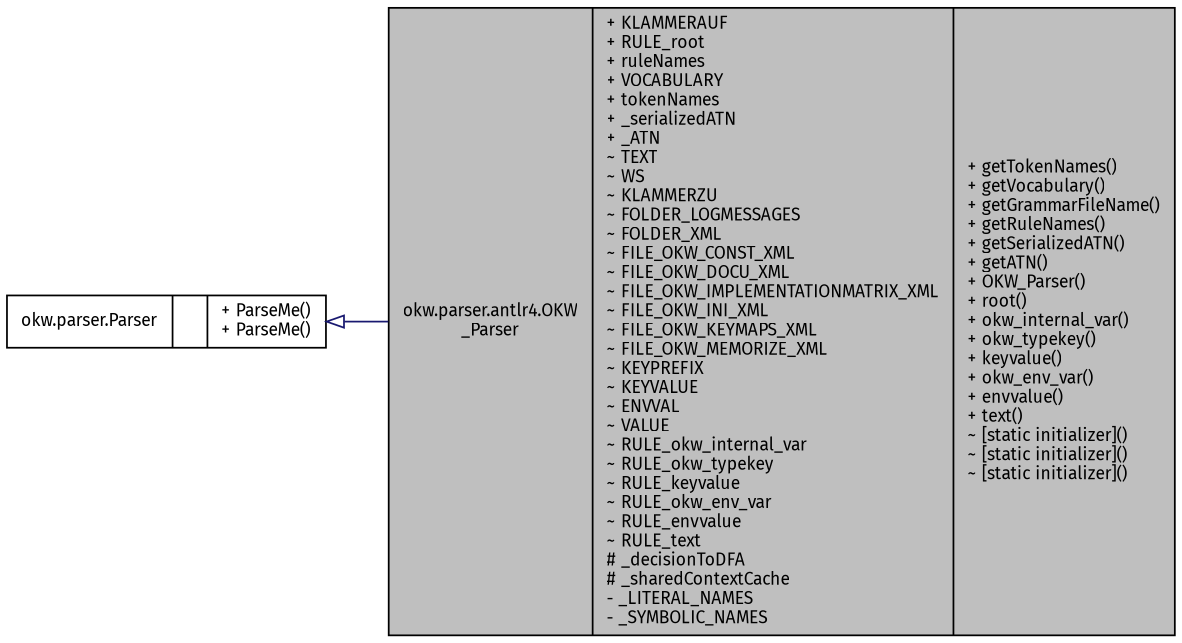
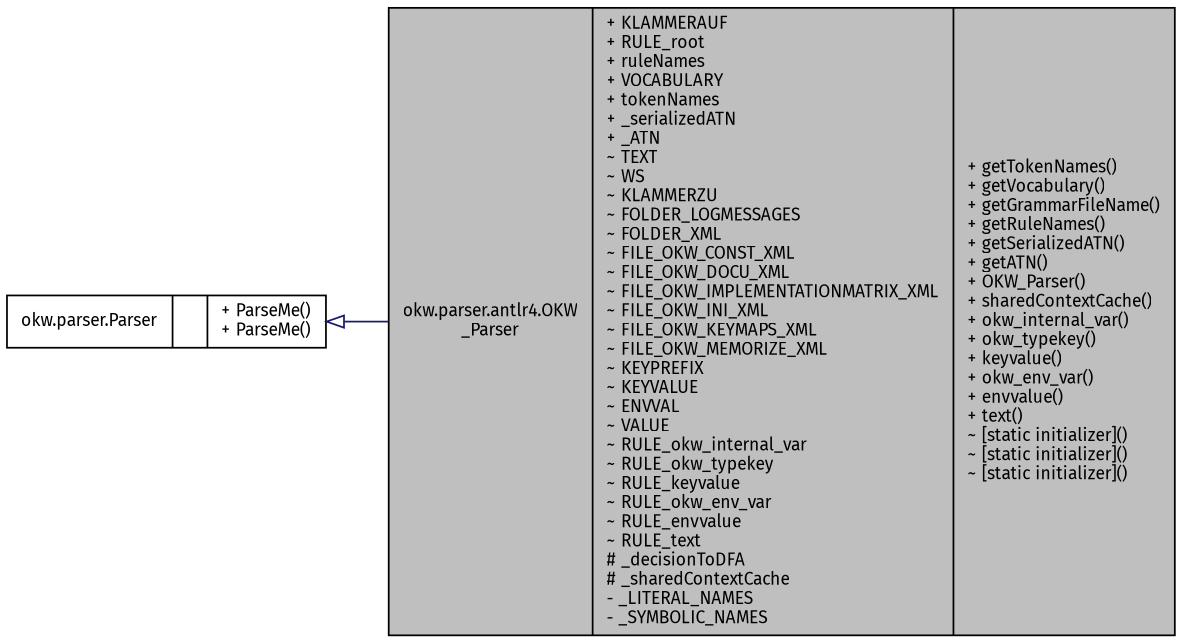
node "okw.parser.antlr4.OKW": text "+ root()" -> "+ sharedContextCache()"
